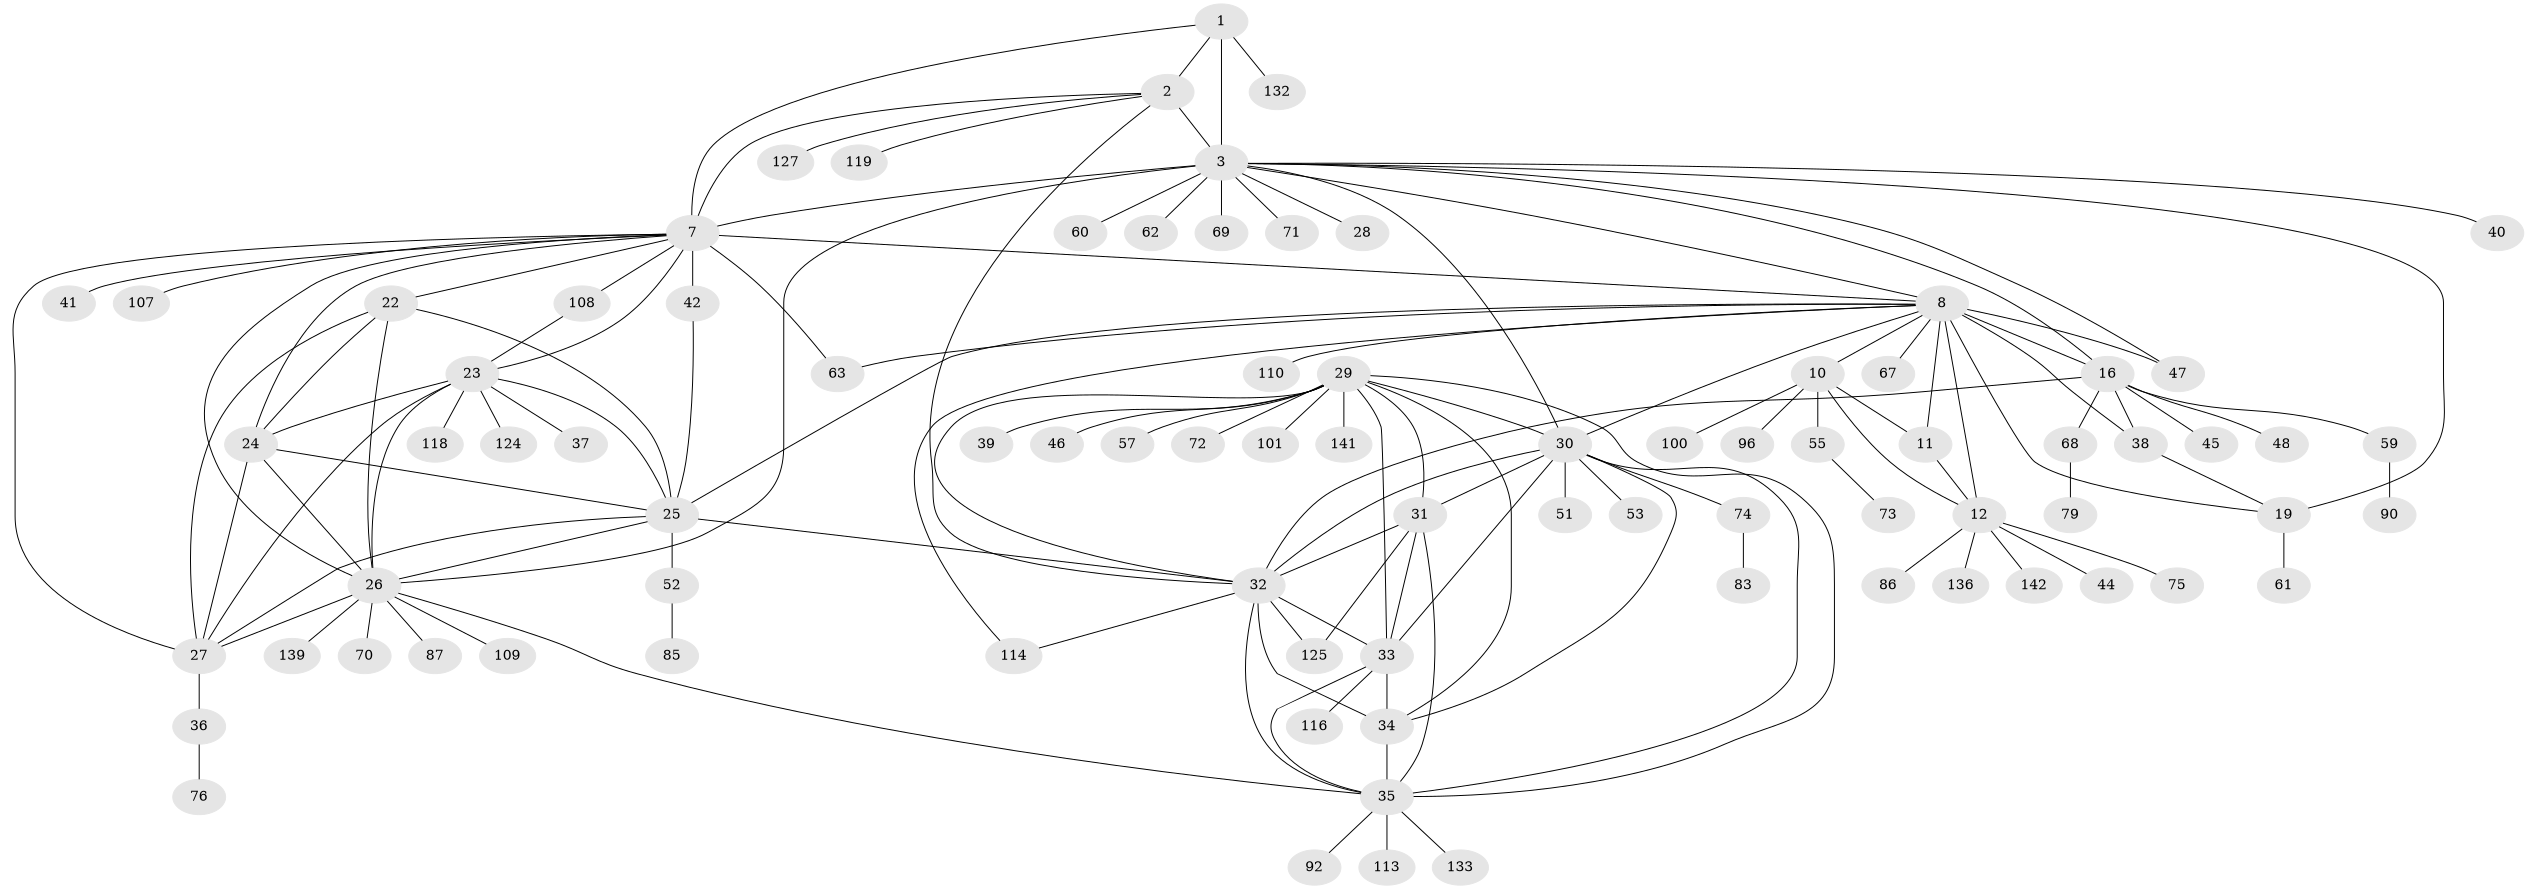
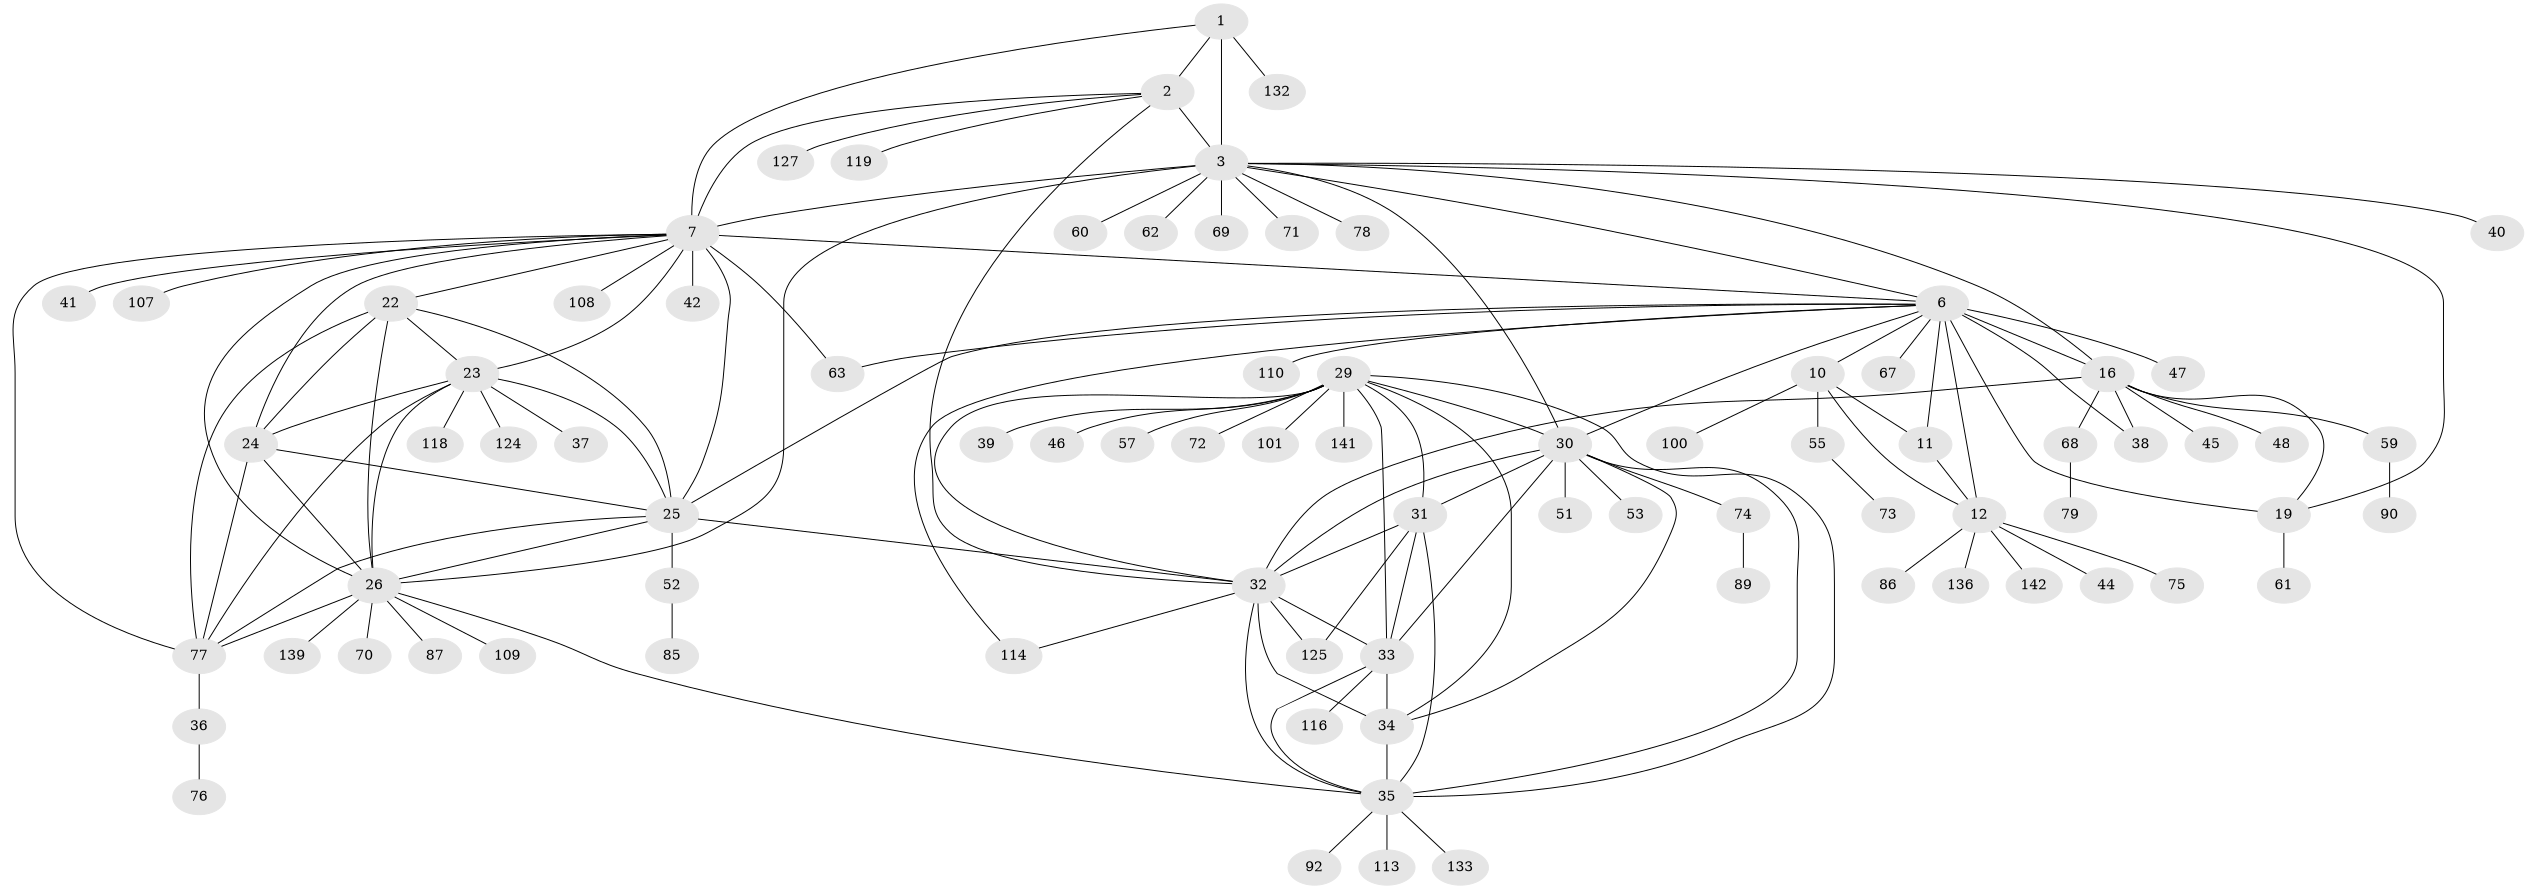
edge "3" -- "47": removed
node "28": label "28" -> "78"
node "8": label "8" -> "6"
edge "108" -- "23": now "22" -- "23"
edge "42" -- "25": now "7" -- "25"
node "96": removed
edge "38" -- "19": now "16" -- "19"
node "83": label "83" -> "89"
node "27": label "27" -> "77"
